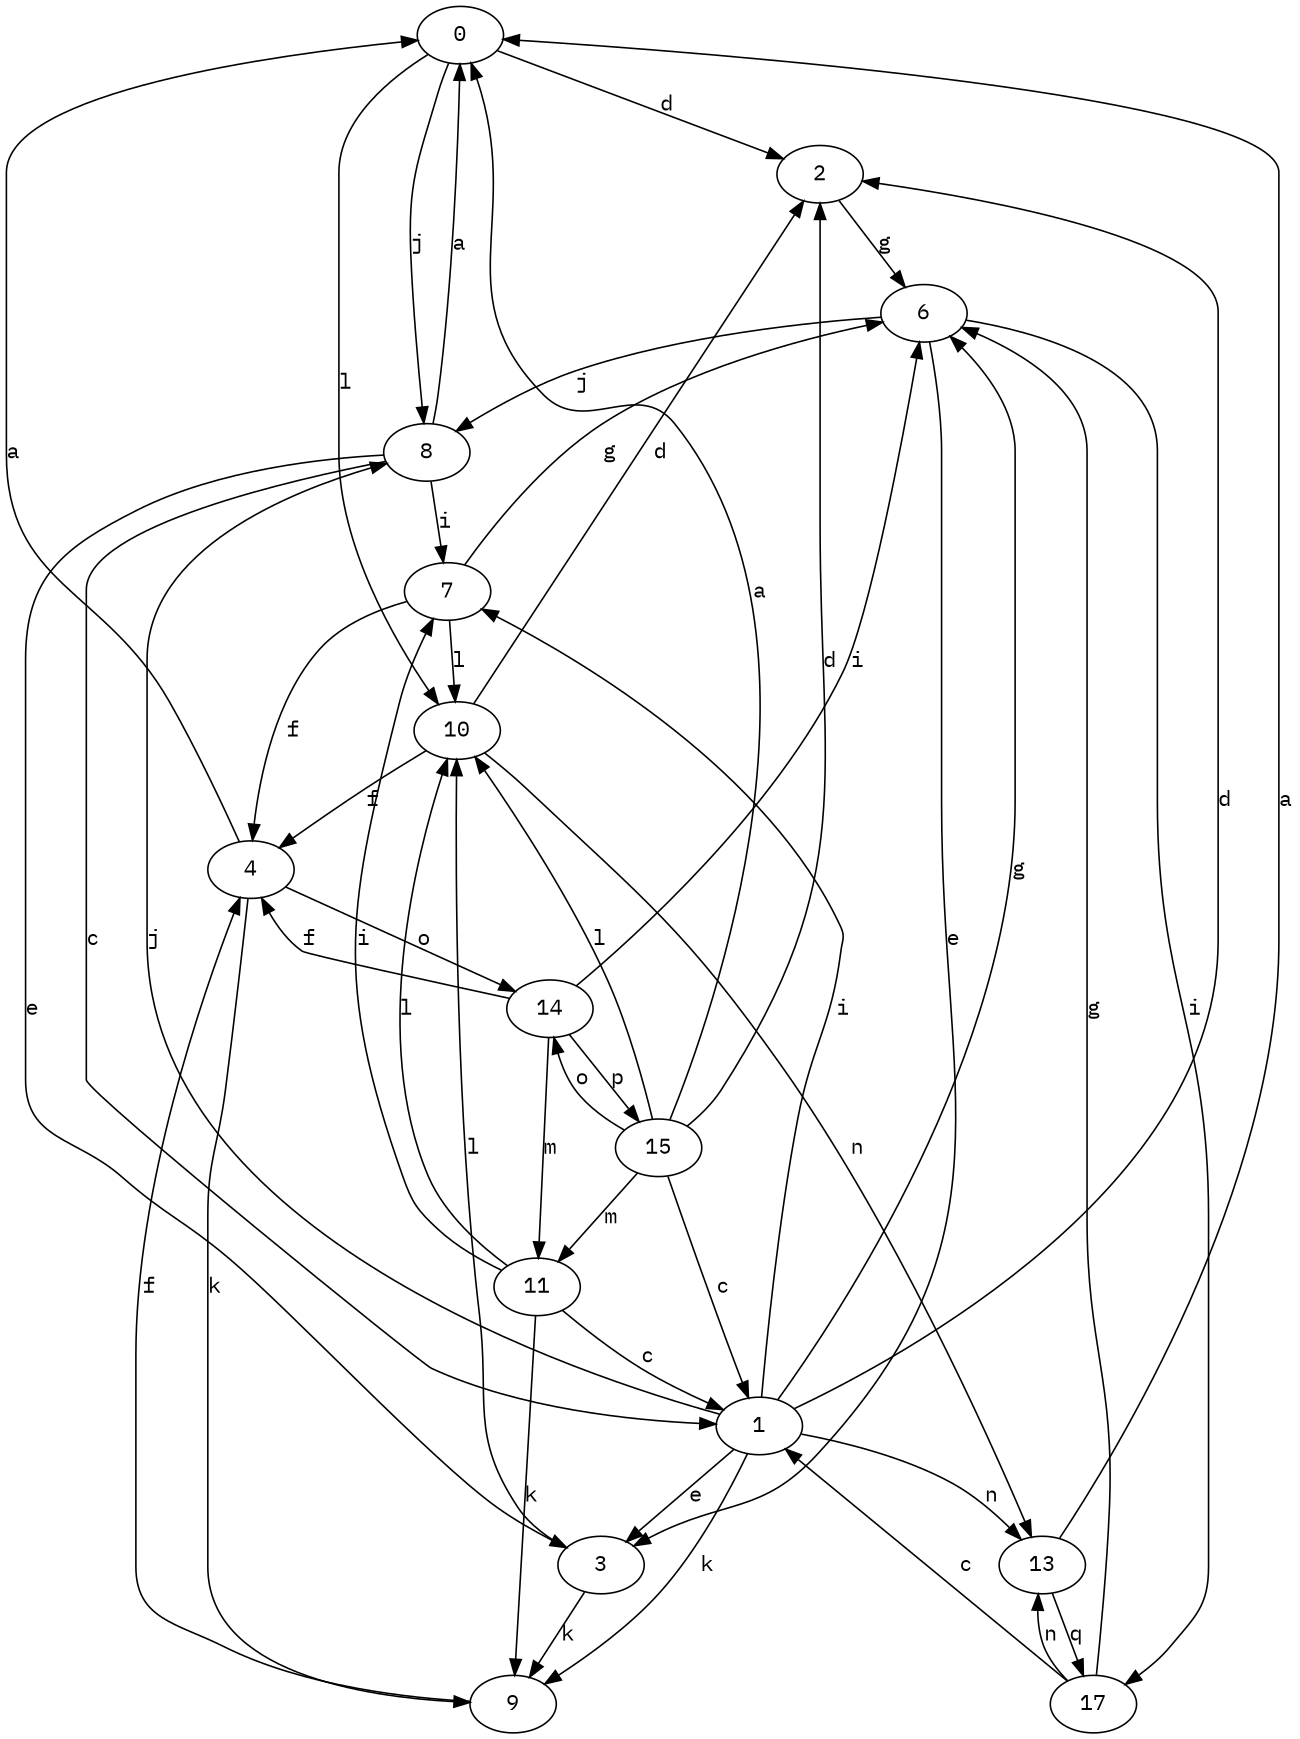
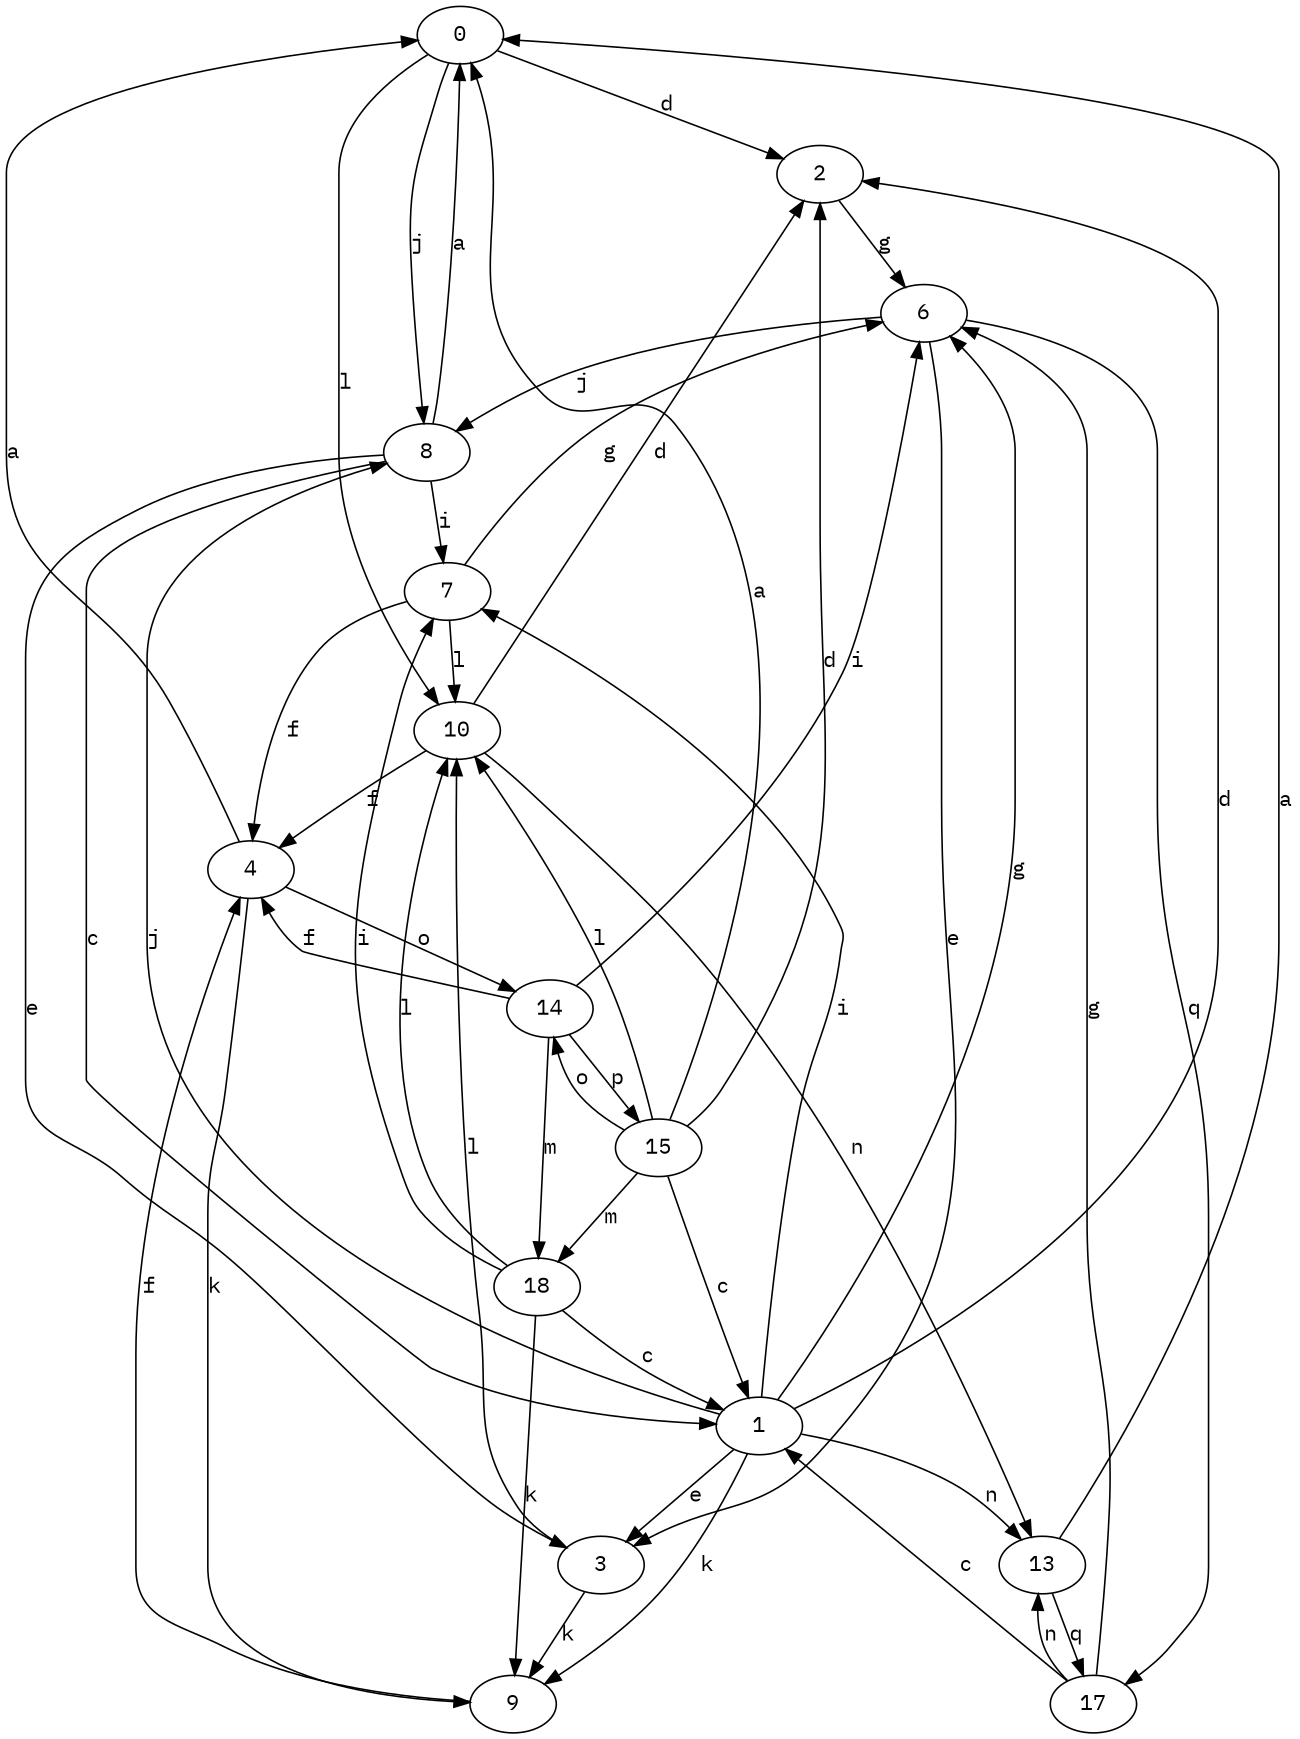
edge "6" -> "17": label "i" -> "q"
node "11": label "11" -> "18"
